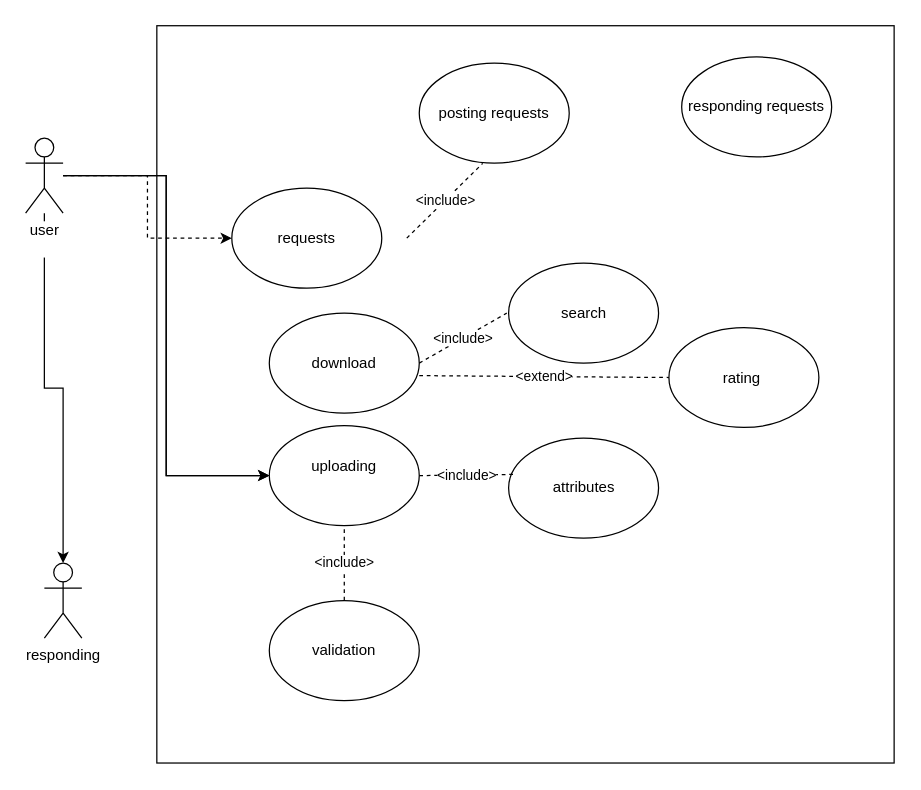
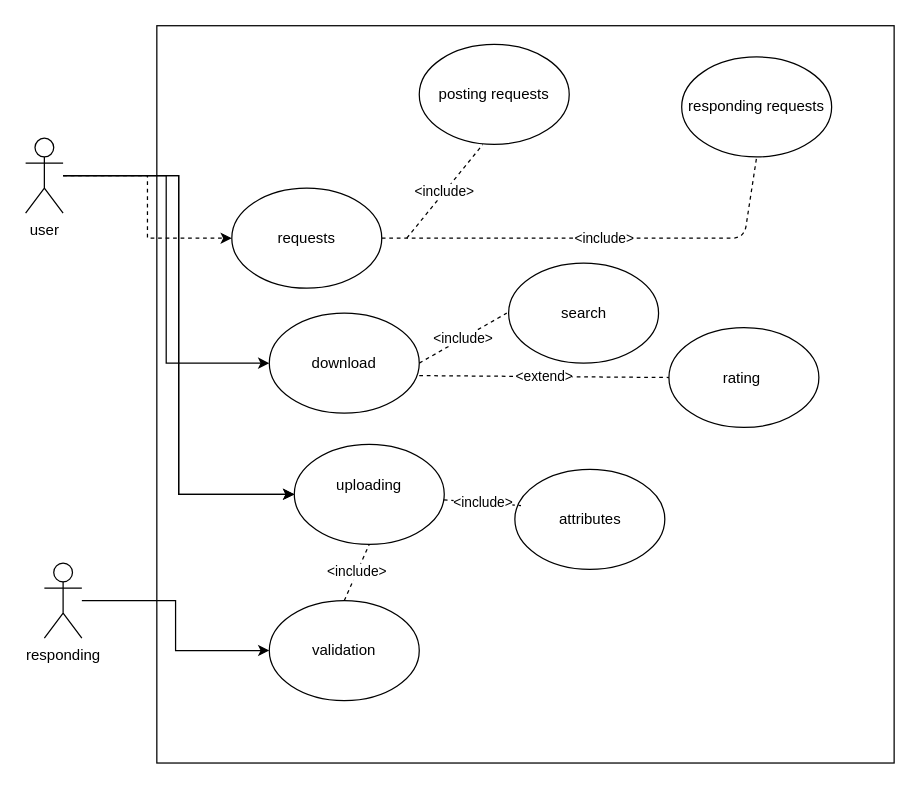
node "posting requests": moved (494, 113) -> (494, 94)
edge "responding requests" -- "requests": added, label "<include>"
edge "user" -> "responding": now "user" -> "download"
node "uploading": moved (344, 476) -> (369, 494)
node "attributes": moved (584, 488) -> (590, 519)
edge "responding" -> "validation": added
